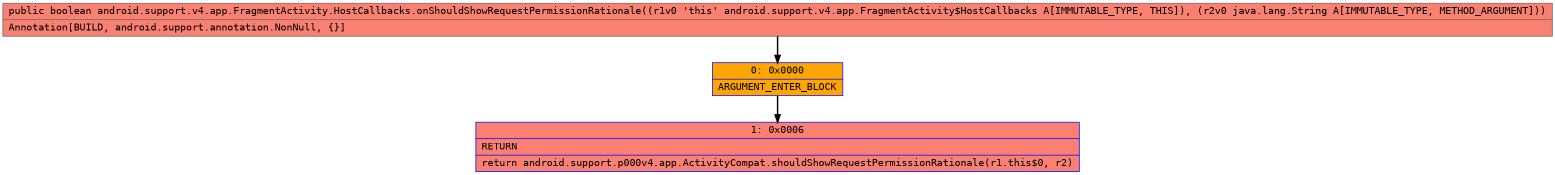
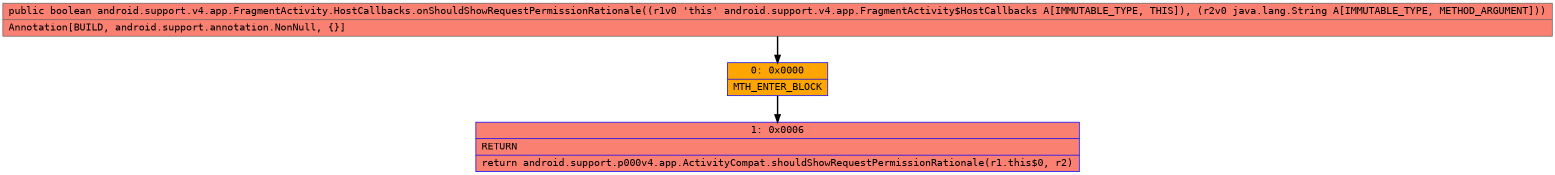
node "0: 0x0000": text "ARGUMENT_ENTER_BLOCK" -> "MTH_ENTER_BLOCK"
